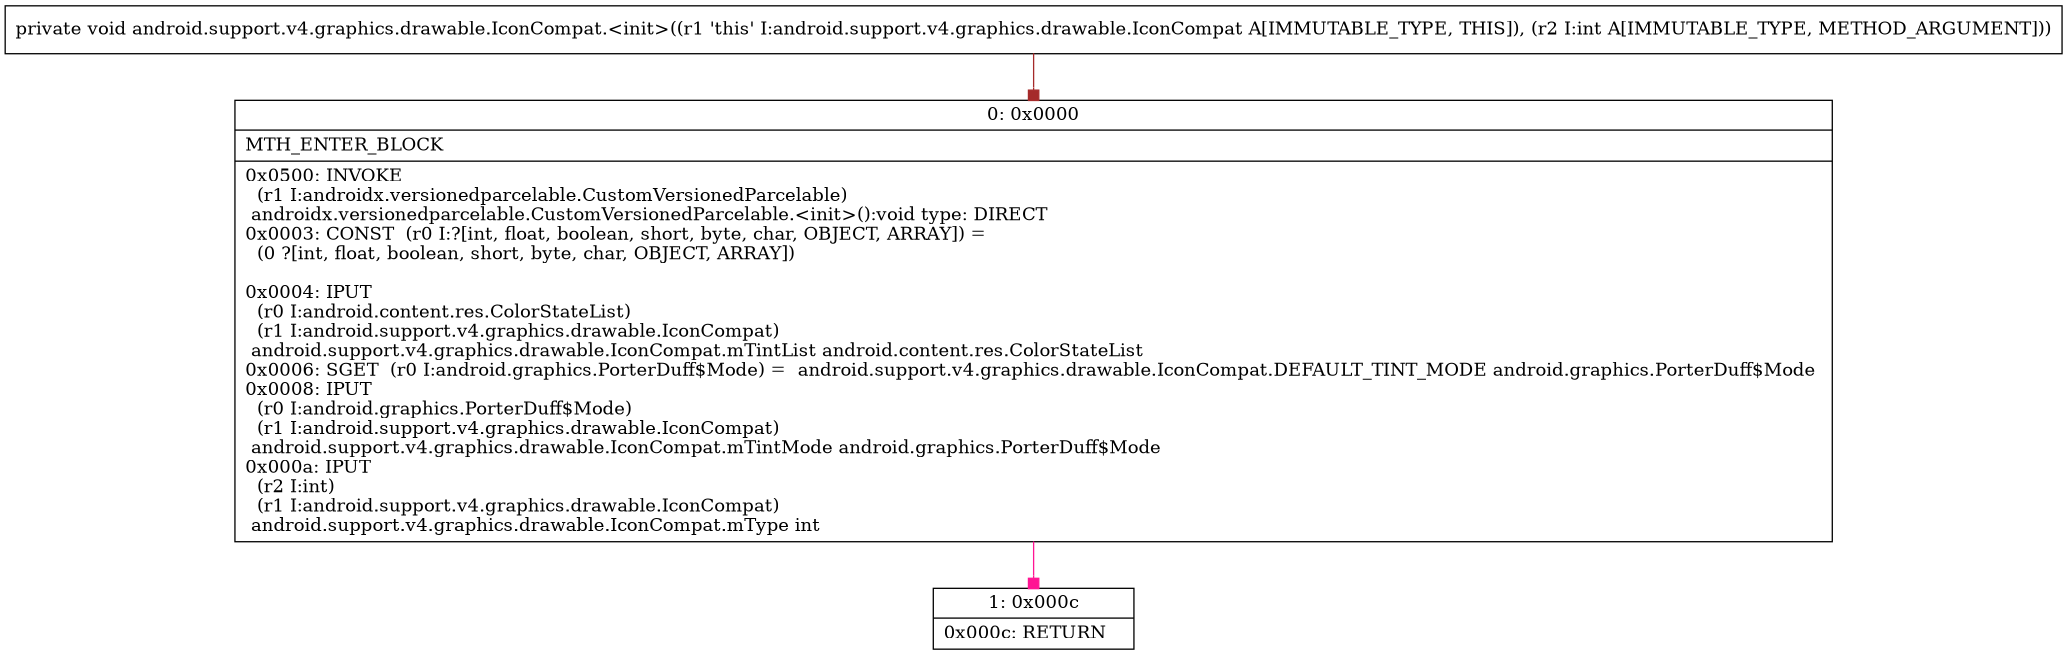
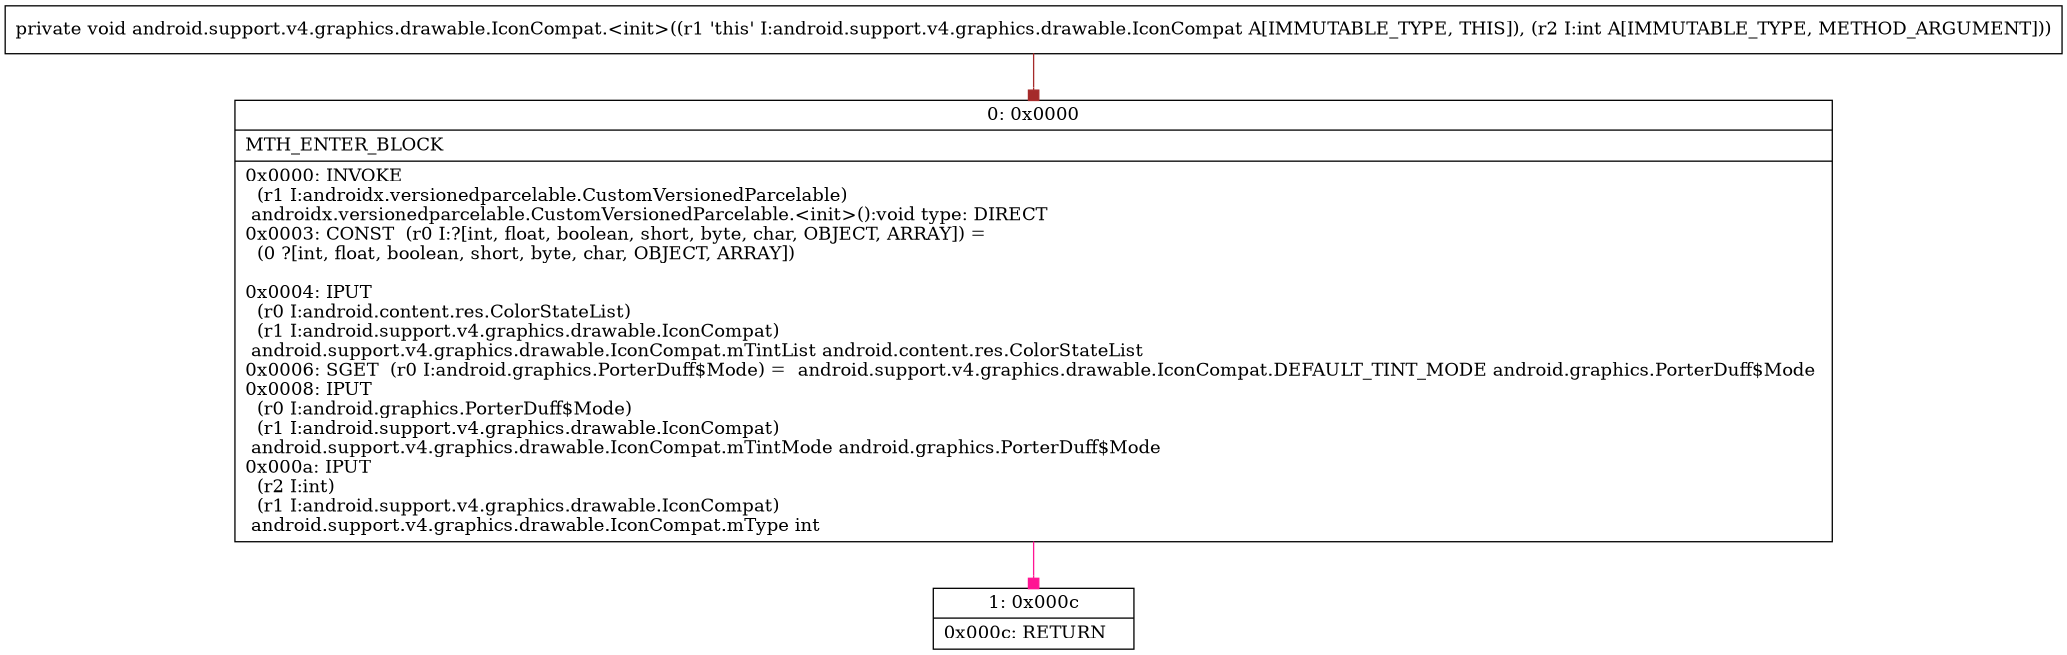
node "0: 0x0000": text "0x0500: INVOKE" -> "0x0000: INVOKE"
